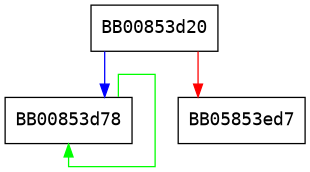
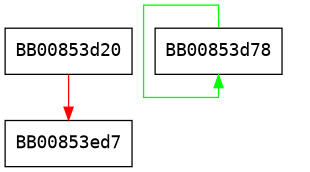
edge "BB00853d20" -> "BB00853d78": removed
node "BB05853ed7": label "BB05853ed7" -> "BB00853ed7"
